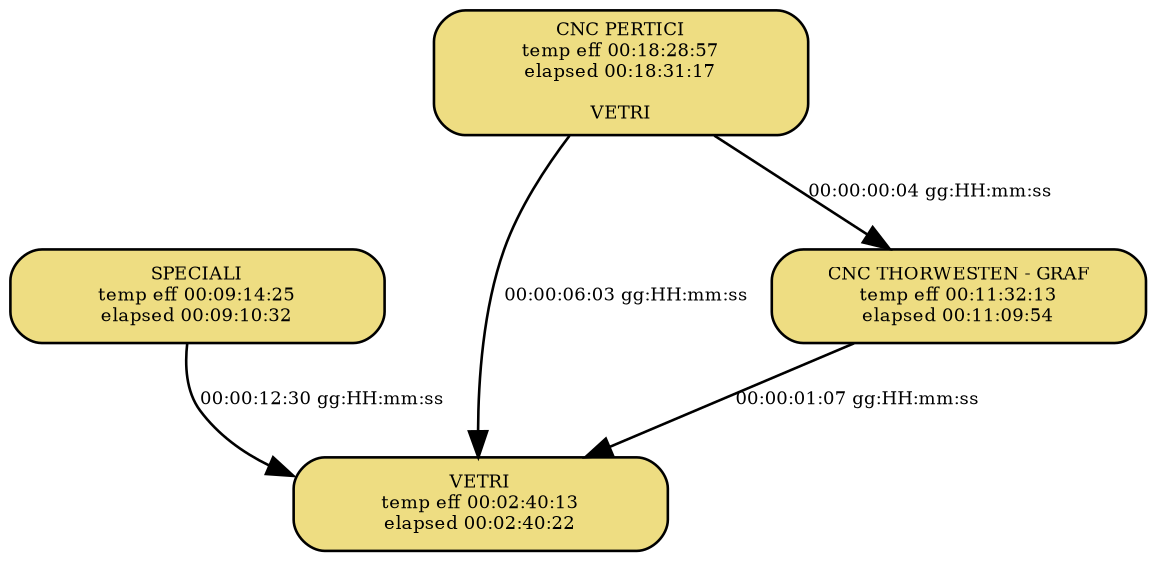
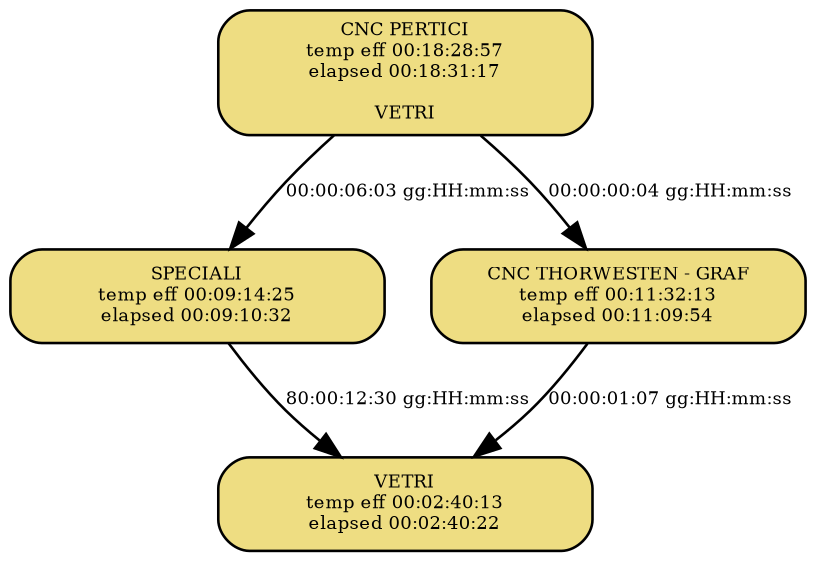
edge "CNC PERTICI temp eff 00:18:28:57 elapsed 00:18:31:17 VETRI" -> "VETRI temp eff 00:02:40:13 elapsed 00:02:40:22": now "CNC PERTICI temp eff 00:18:28:57 elapsed 00:18:31:17 VETRI" -> "SPECIALI temp eff 00:09:14:25 elapsed 00:09:10:32"
edge "SPECIALI temp eff 00:09:14:25 elapsed 00:09:10:32" -> "VETRI temp eff 00:02:40:13 elapsed 00:02:40:22": label "00:00:12:30 gg:HH:mm:ss" -> "80:00:12:30 gg:HH:mm:ss"
